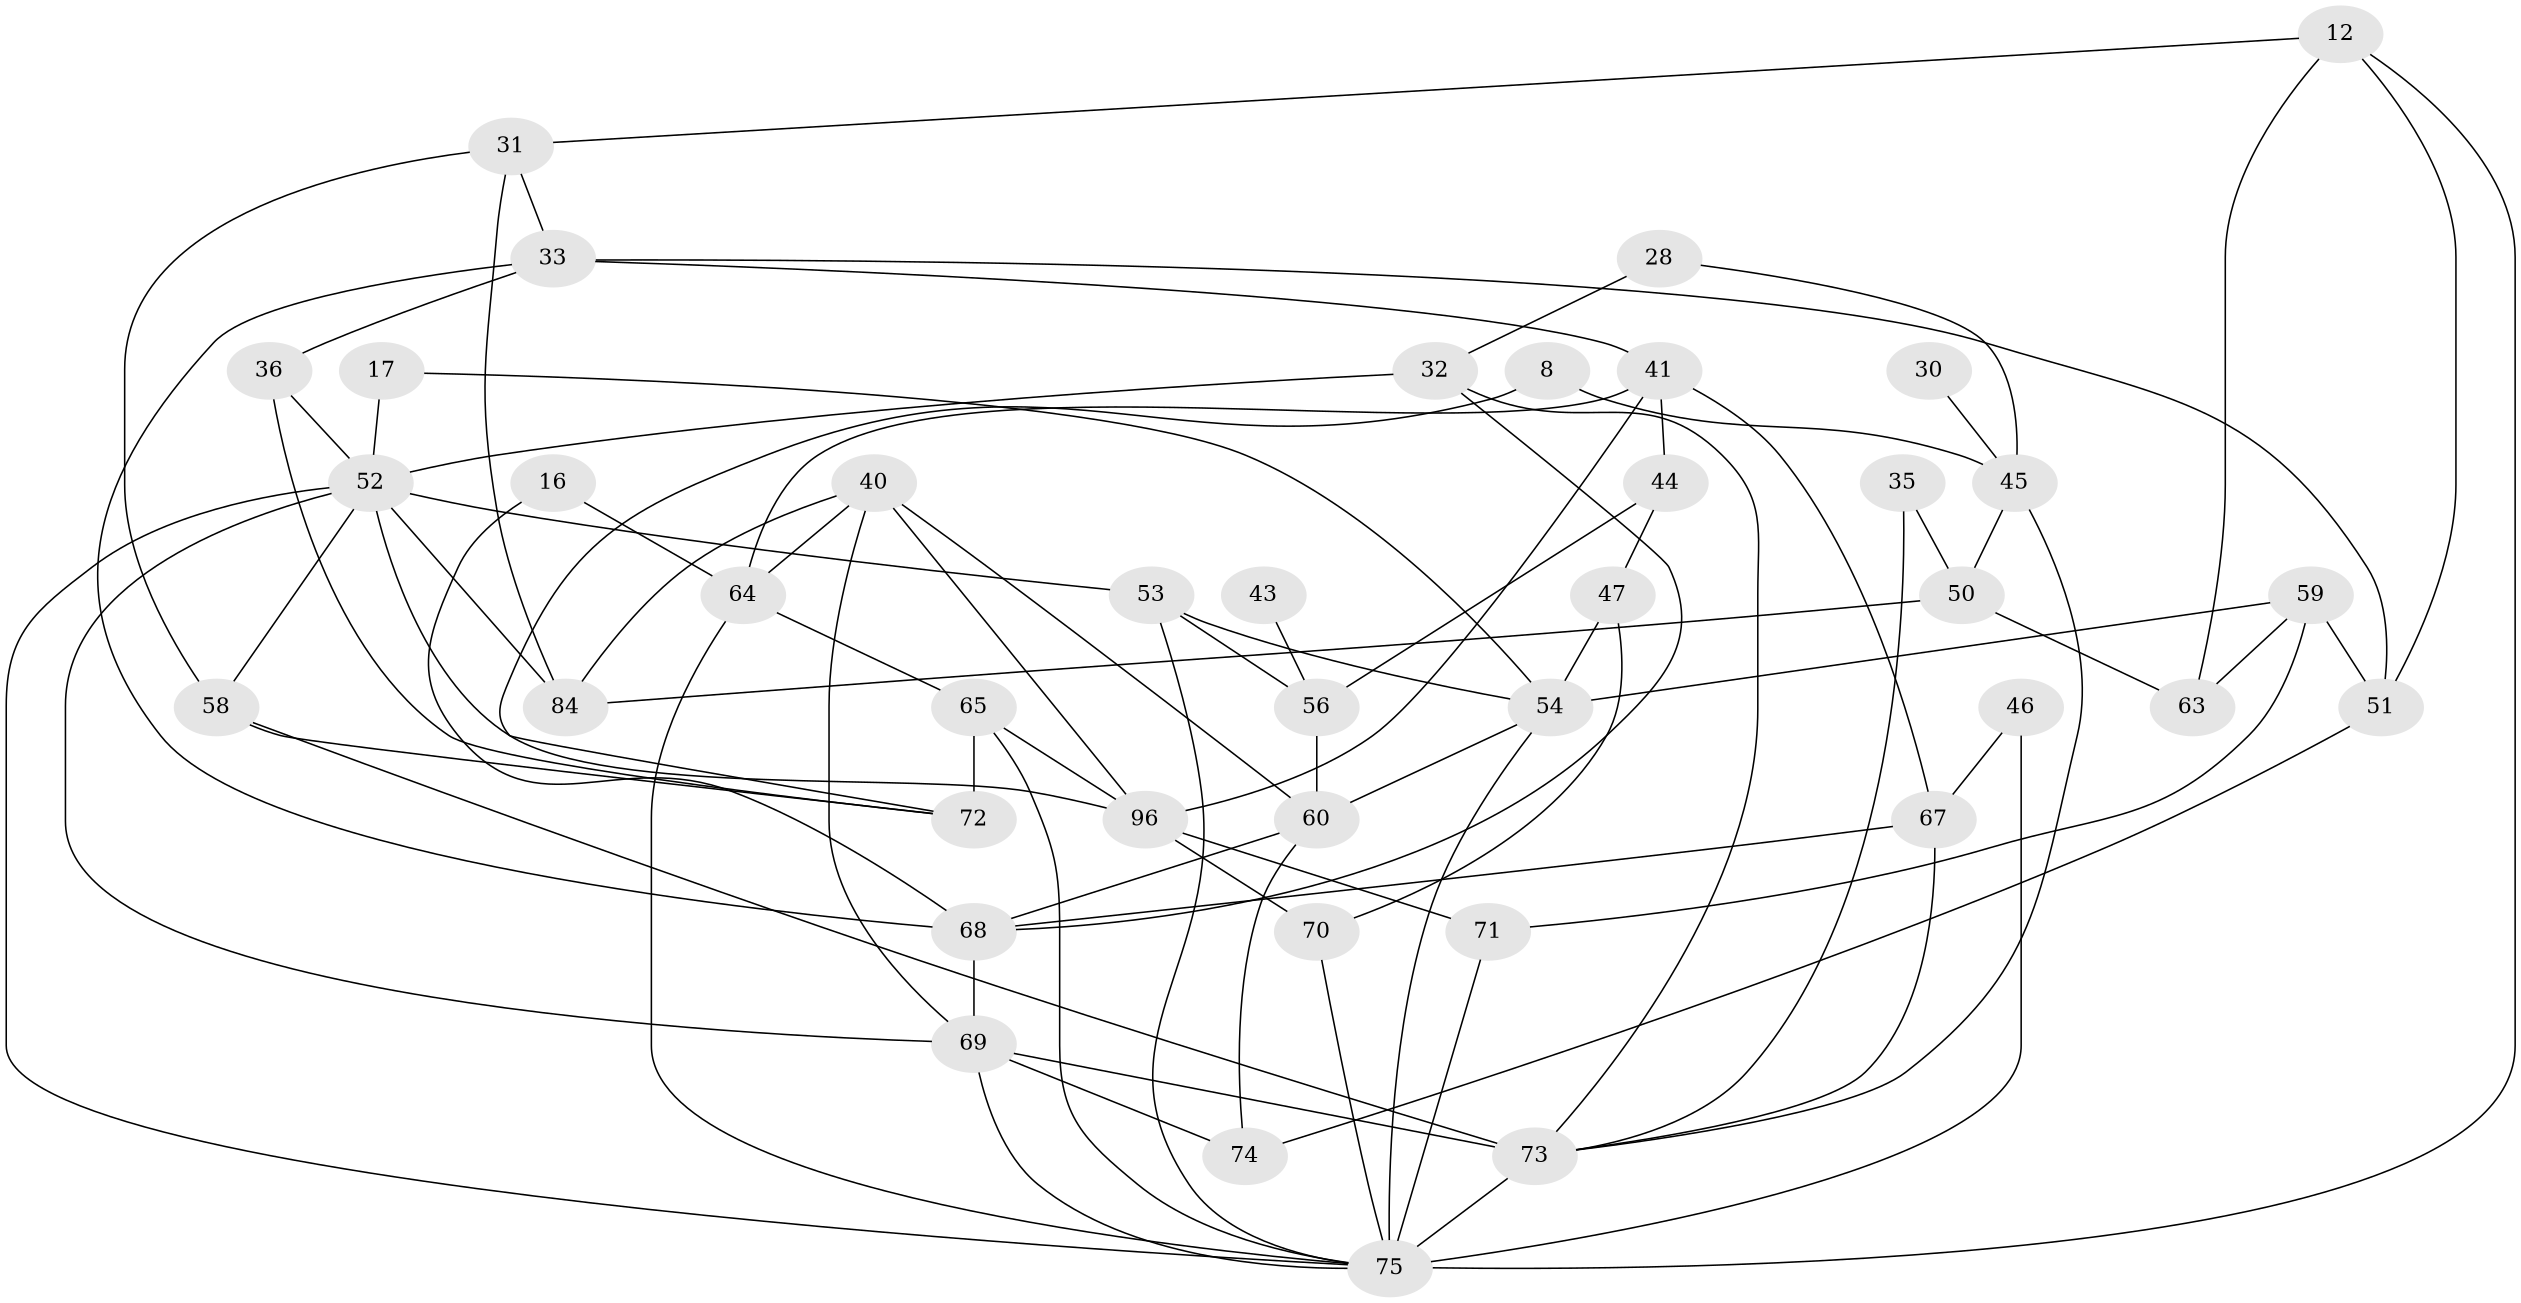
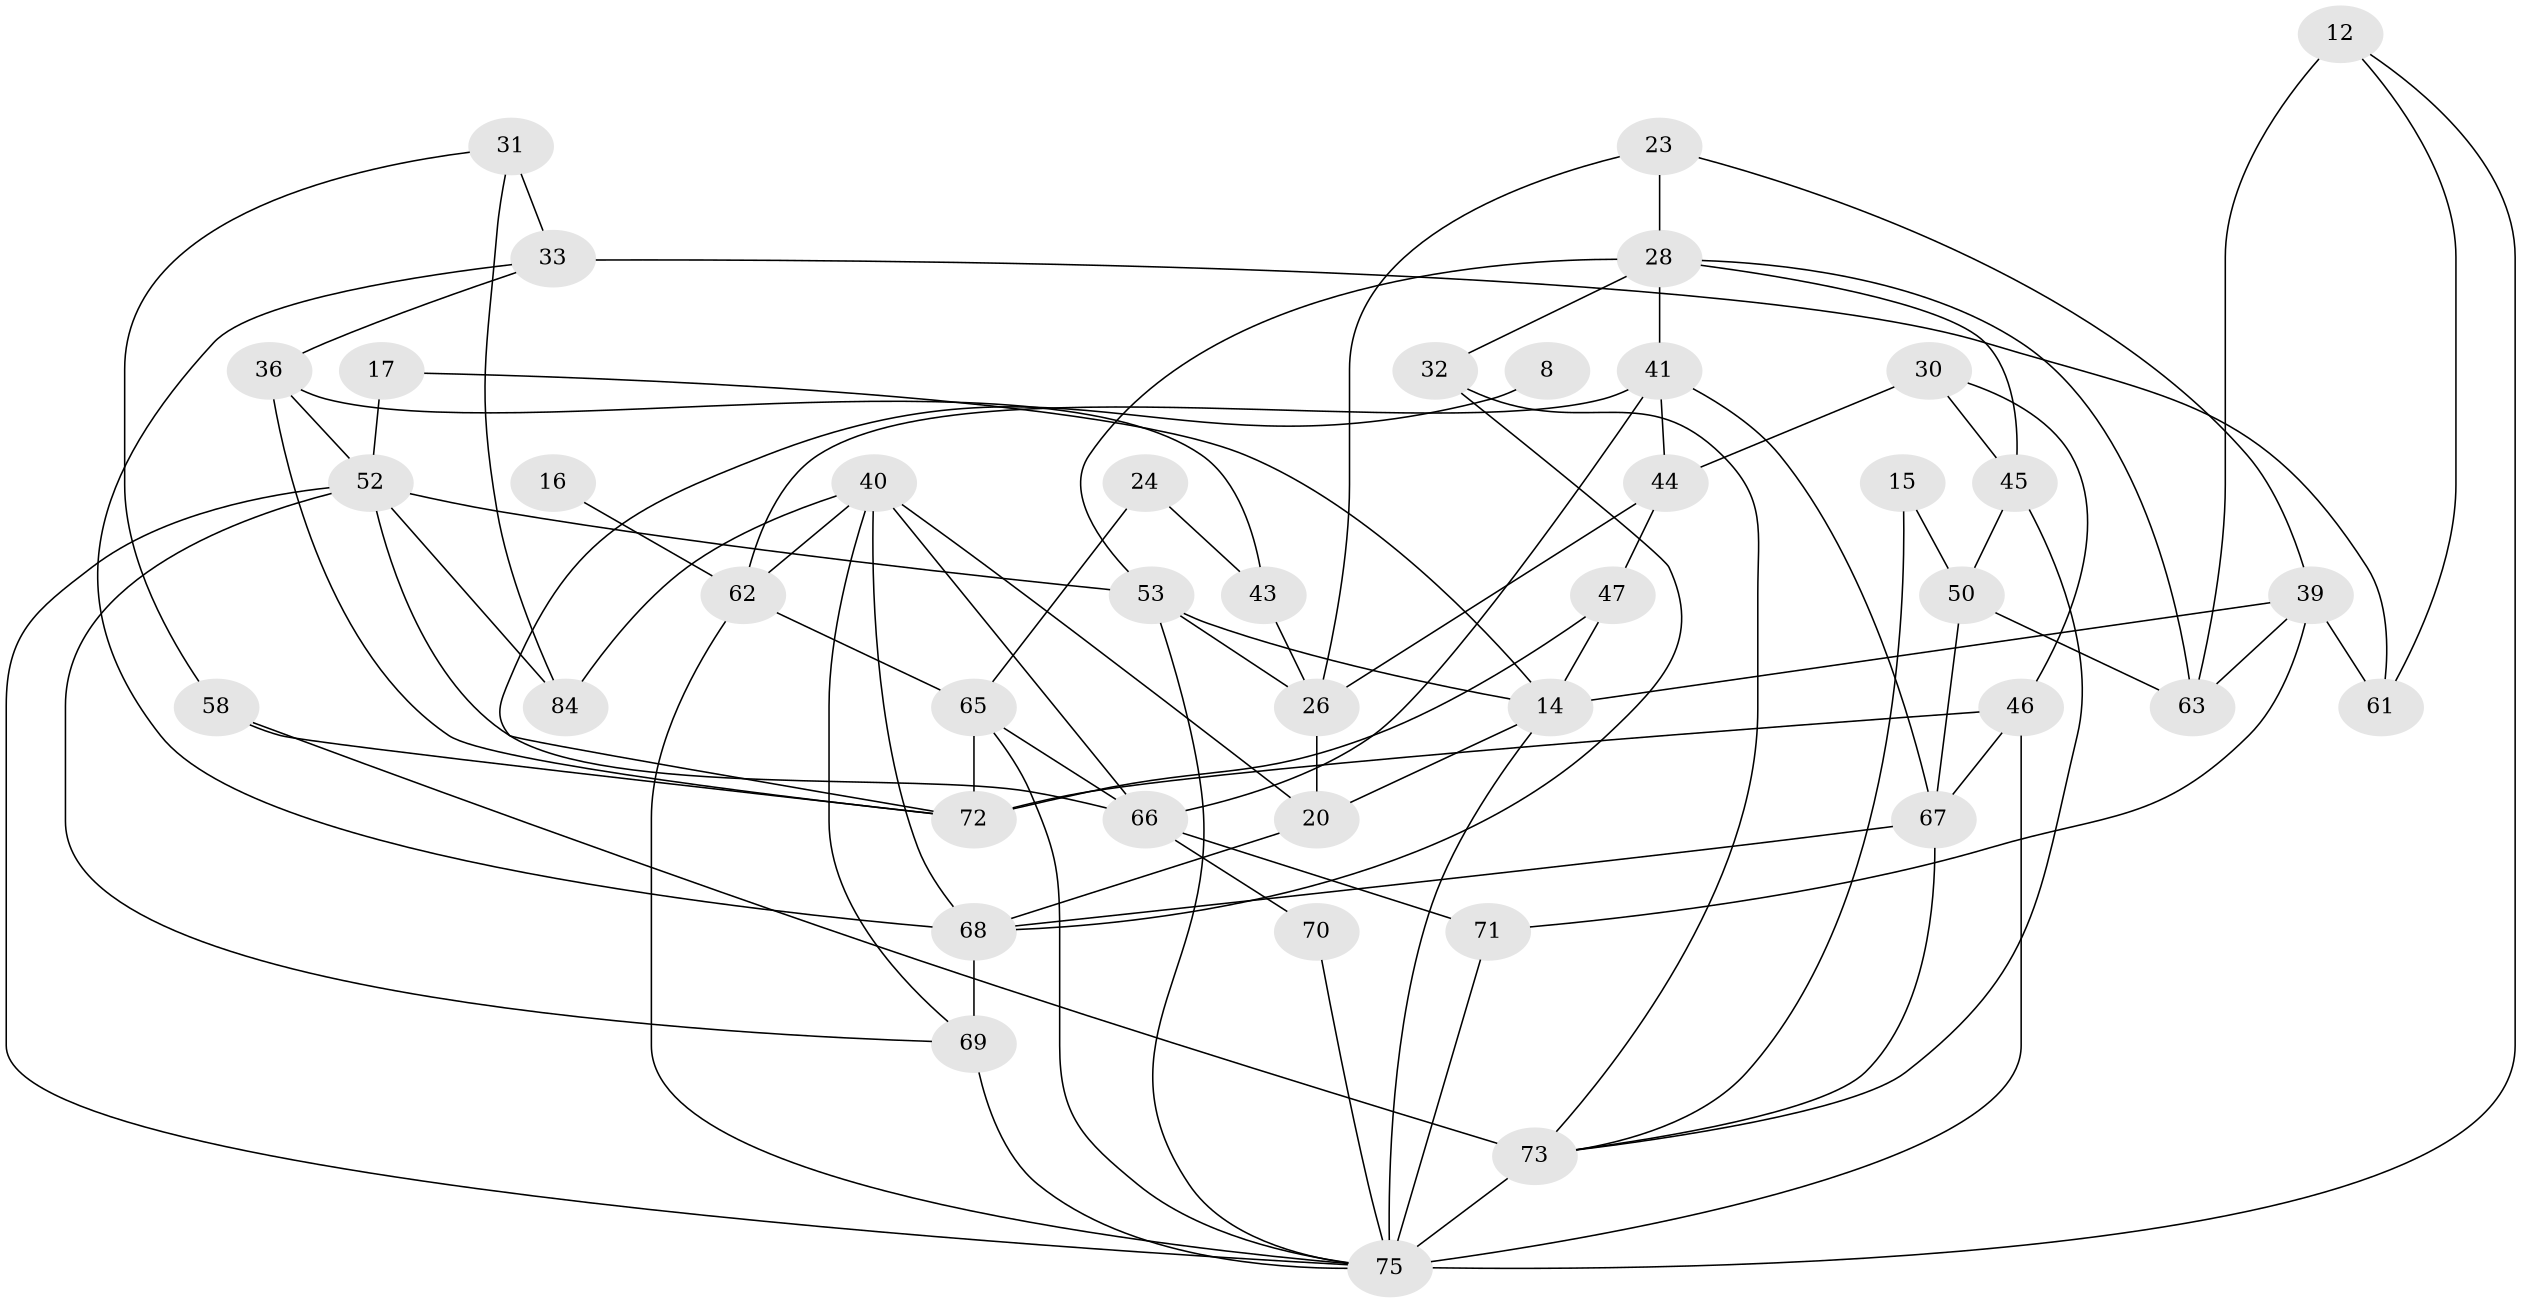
edge "12" -- "31": removed
node "23": added
edge "33" -- "41": now "28" -- "41"
edge "28" -- "53": added
edge "28" -- "63": added
edge "36" -- "43": added
edge "32" -- "52": removed
edge "8" -- "45": removed
edge "30" -- "44": added
node "24": added
node "35": label "35" -> "15"
edge "30" -- "46": added
edge "52" -- "58": removed
node "64": label "64" -> "62"
node "59": label "59" -> "39"
edge "50" -- "84": now "50" -- "67"
node "56": label "56" -> "26"
node "54": label "54" -> "14"
node "51": label "51" -> "61"
edge "46" -- "72": added
edge "16" -- "68": now "40" -- "68"
edge "47" -- "70": now "47" -- "72"
node "96": label "96" -> "66"
node "60": label "60" -> "20"
edge "69" -- "73": removed
node "74": removed
